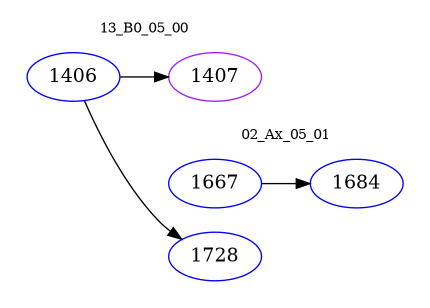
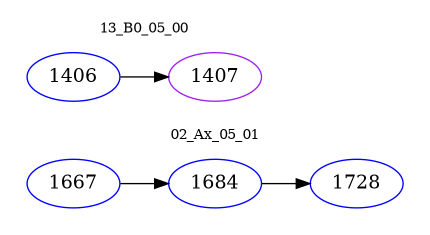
edge "1406" -> "1728": now "1684" -> "1728"
